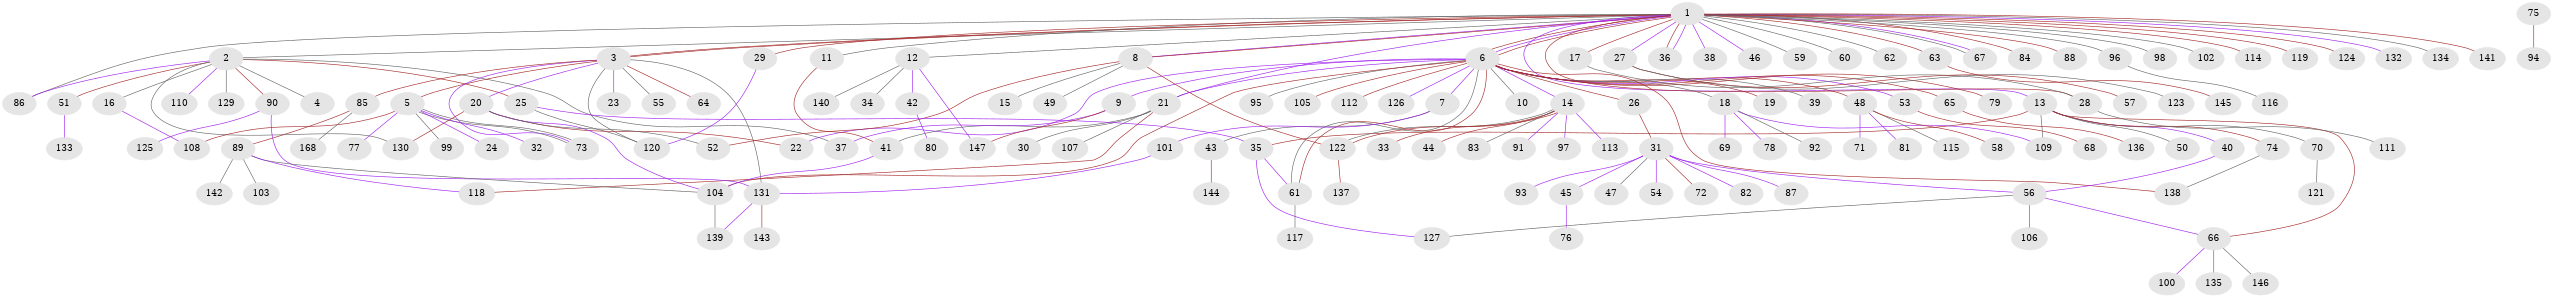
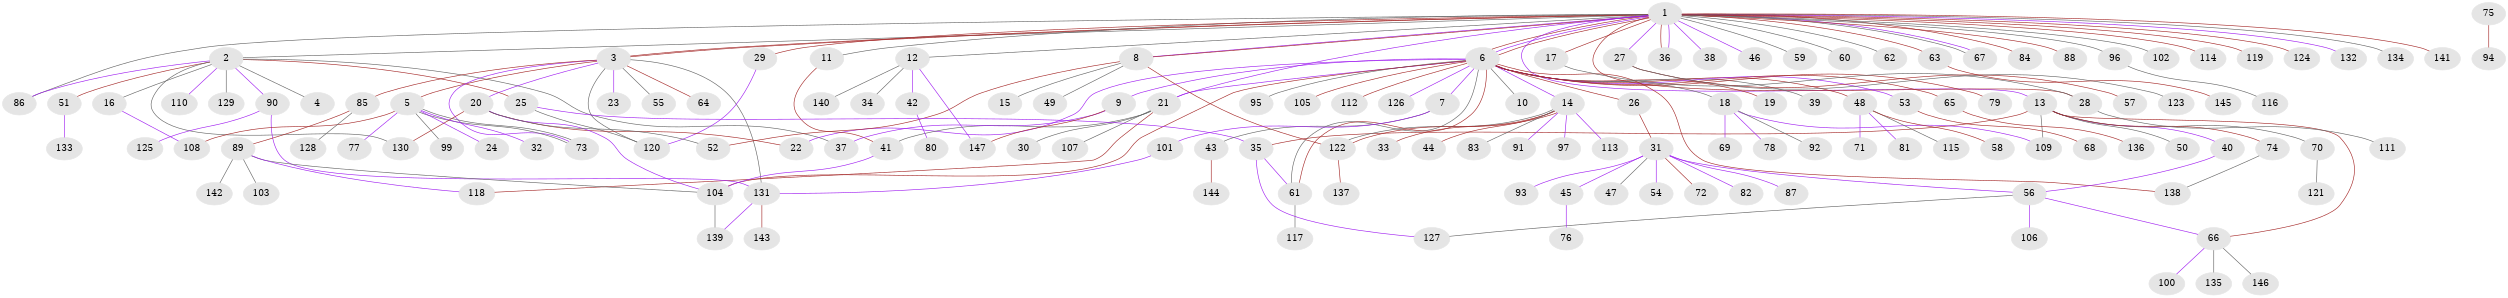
node "98": removed
edge "2" -- "90": color brown -> purple
node "168": label "168" -> "128"
